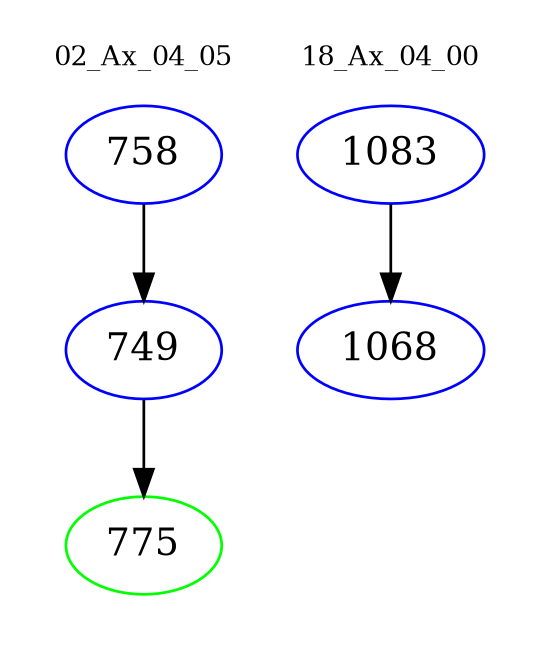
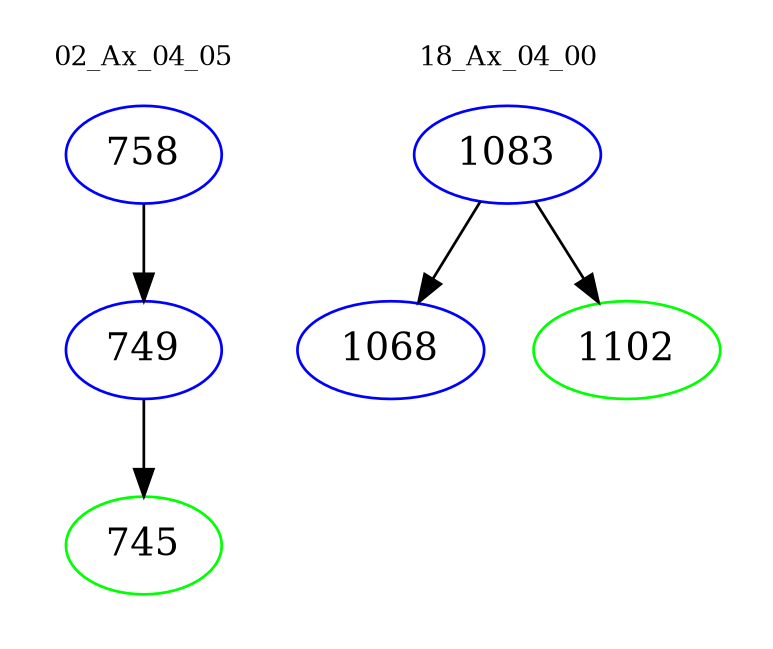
node "1102": added
node "775": label "775" -> "745"
